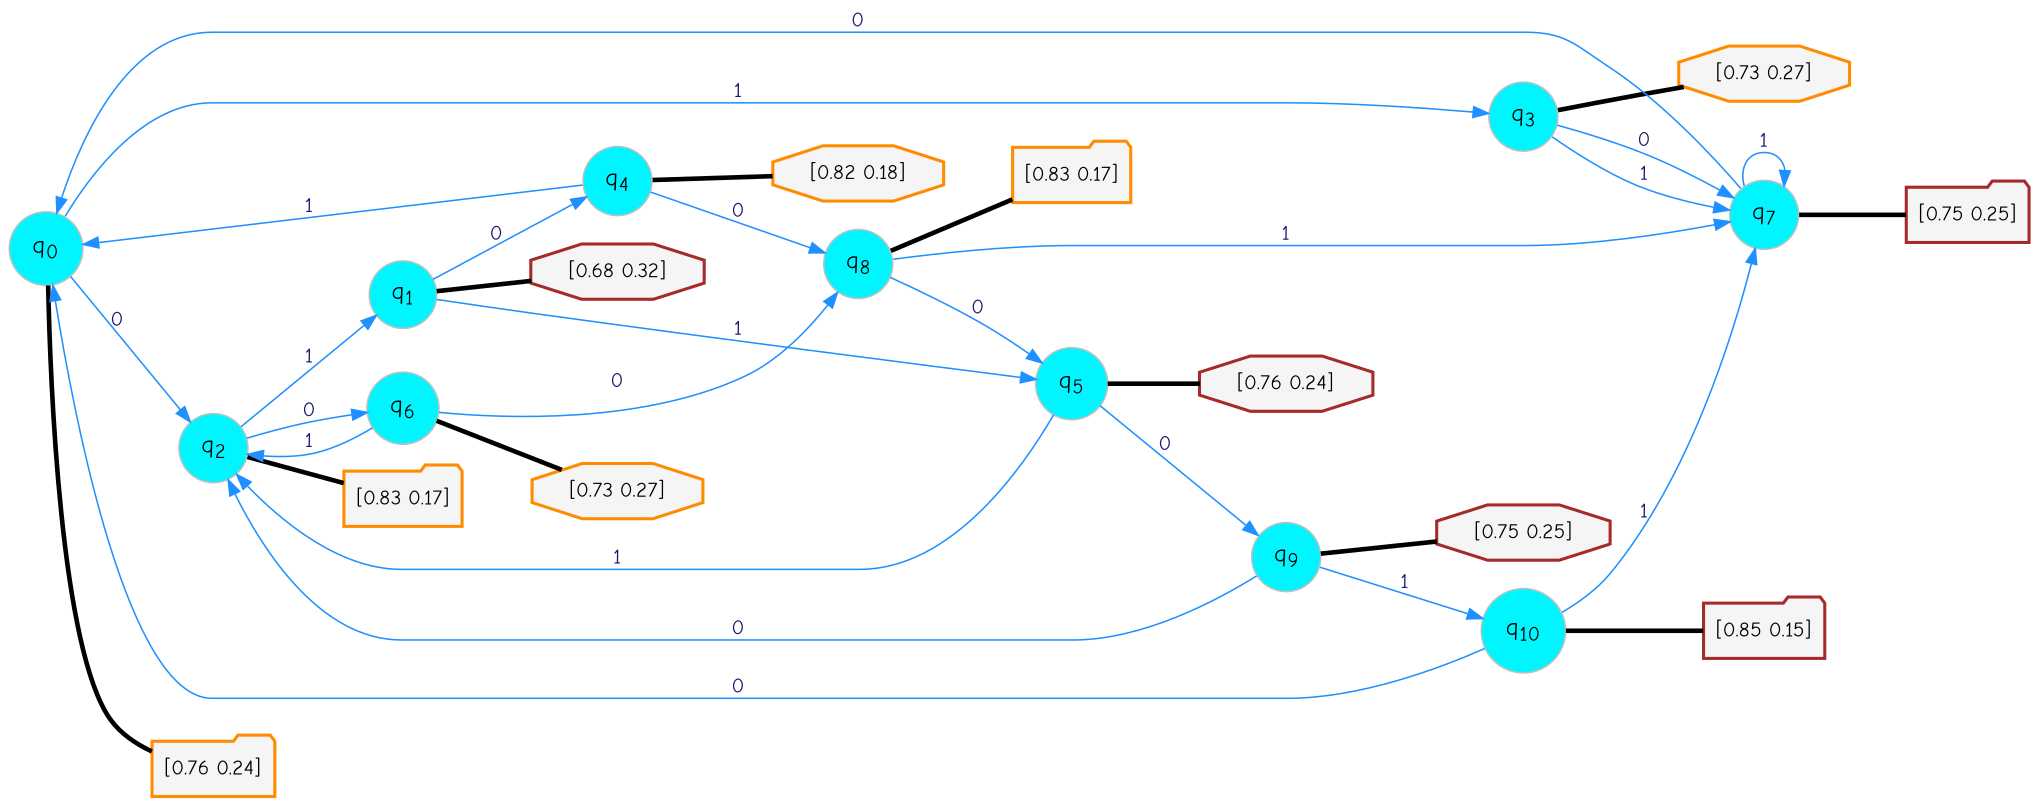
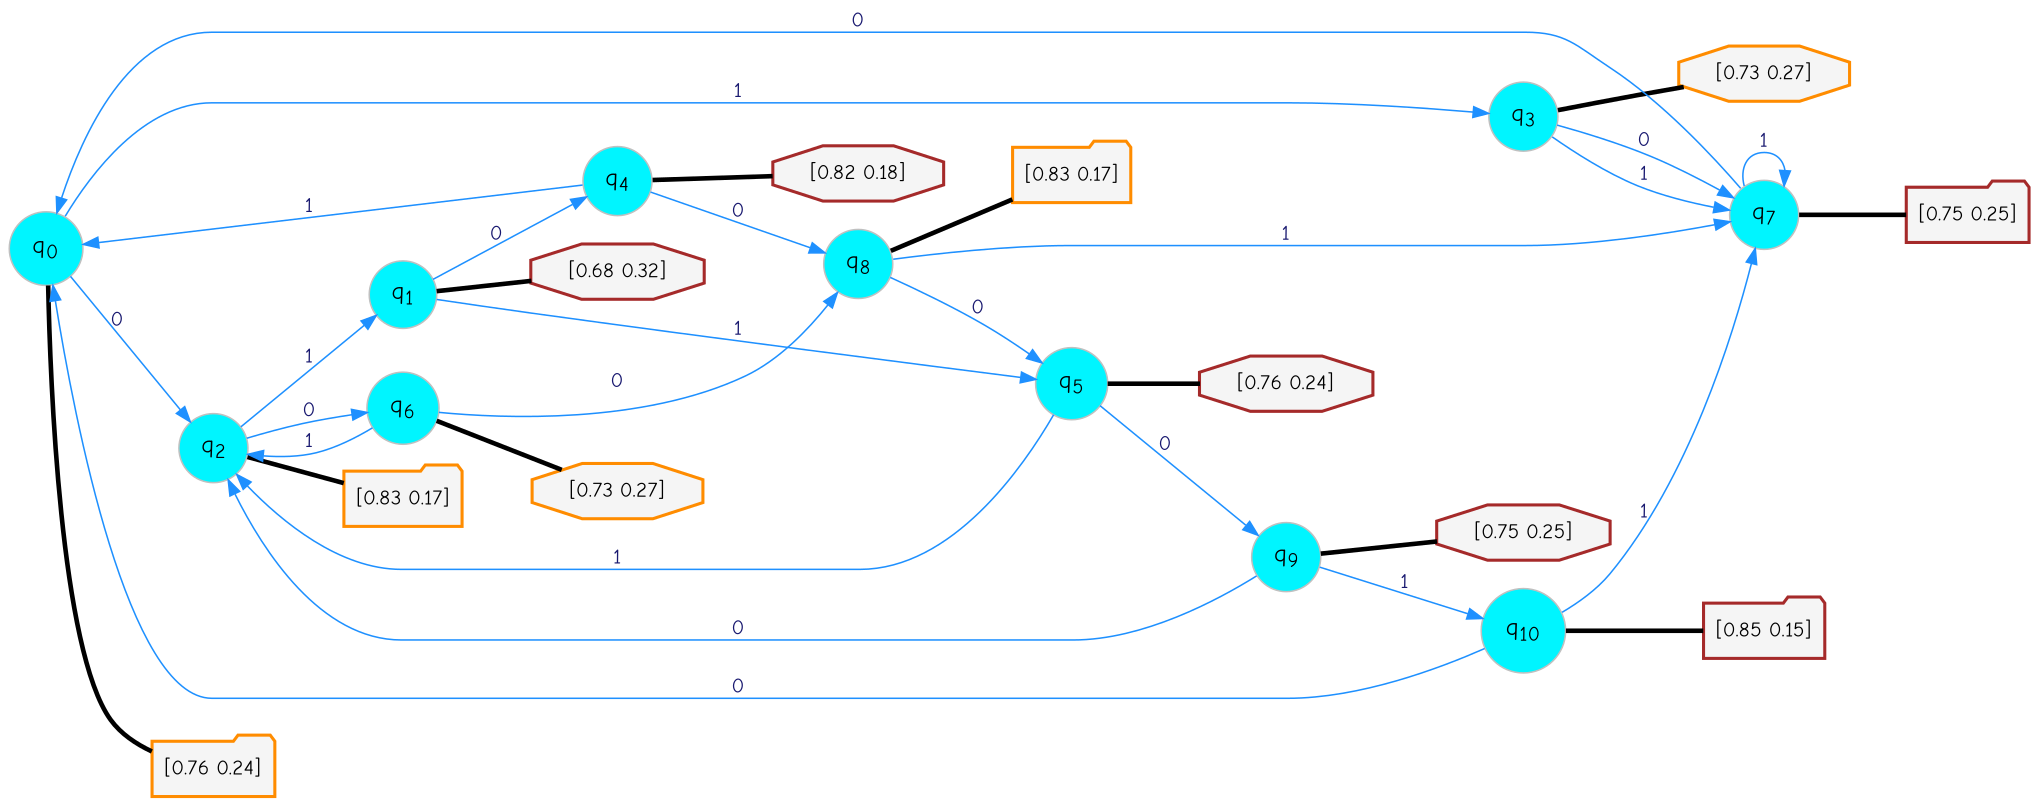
node "[0.82 0.18]": color darkorange -> brown
